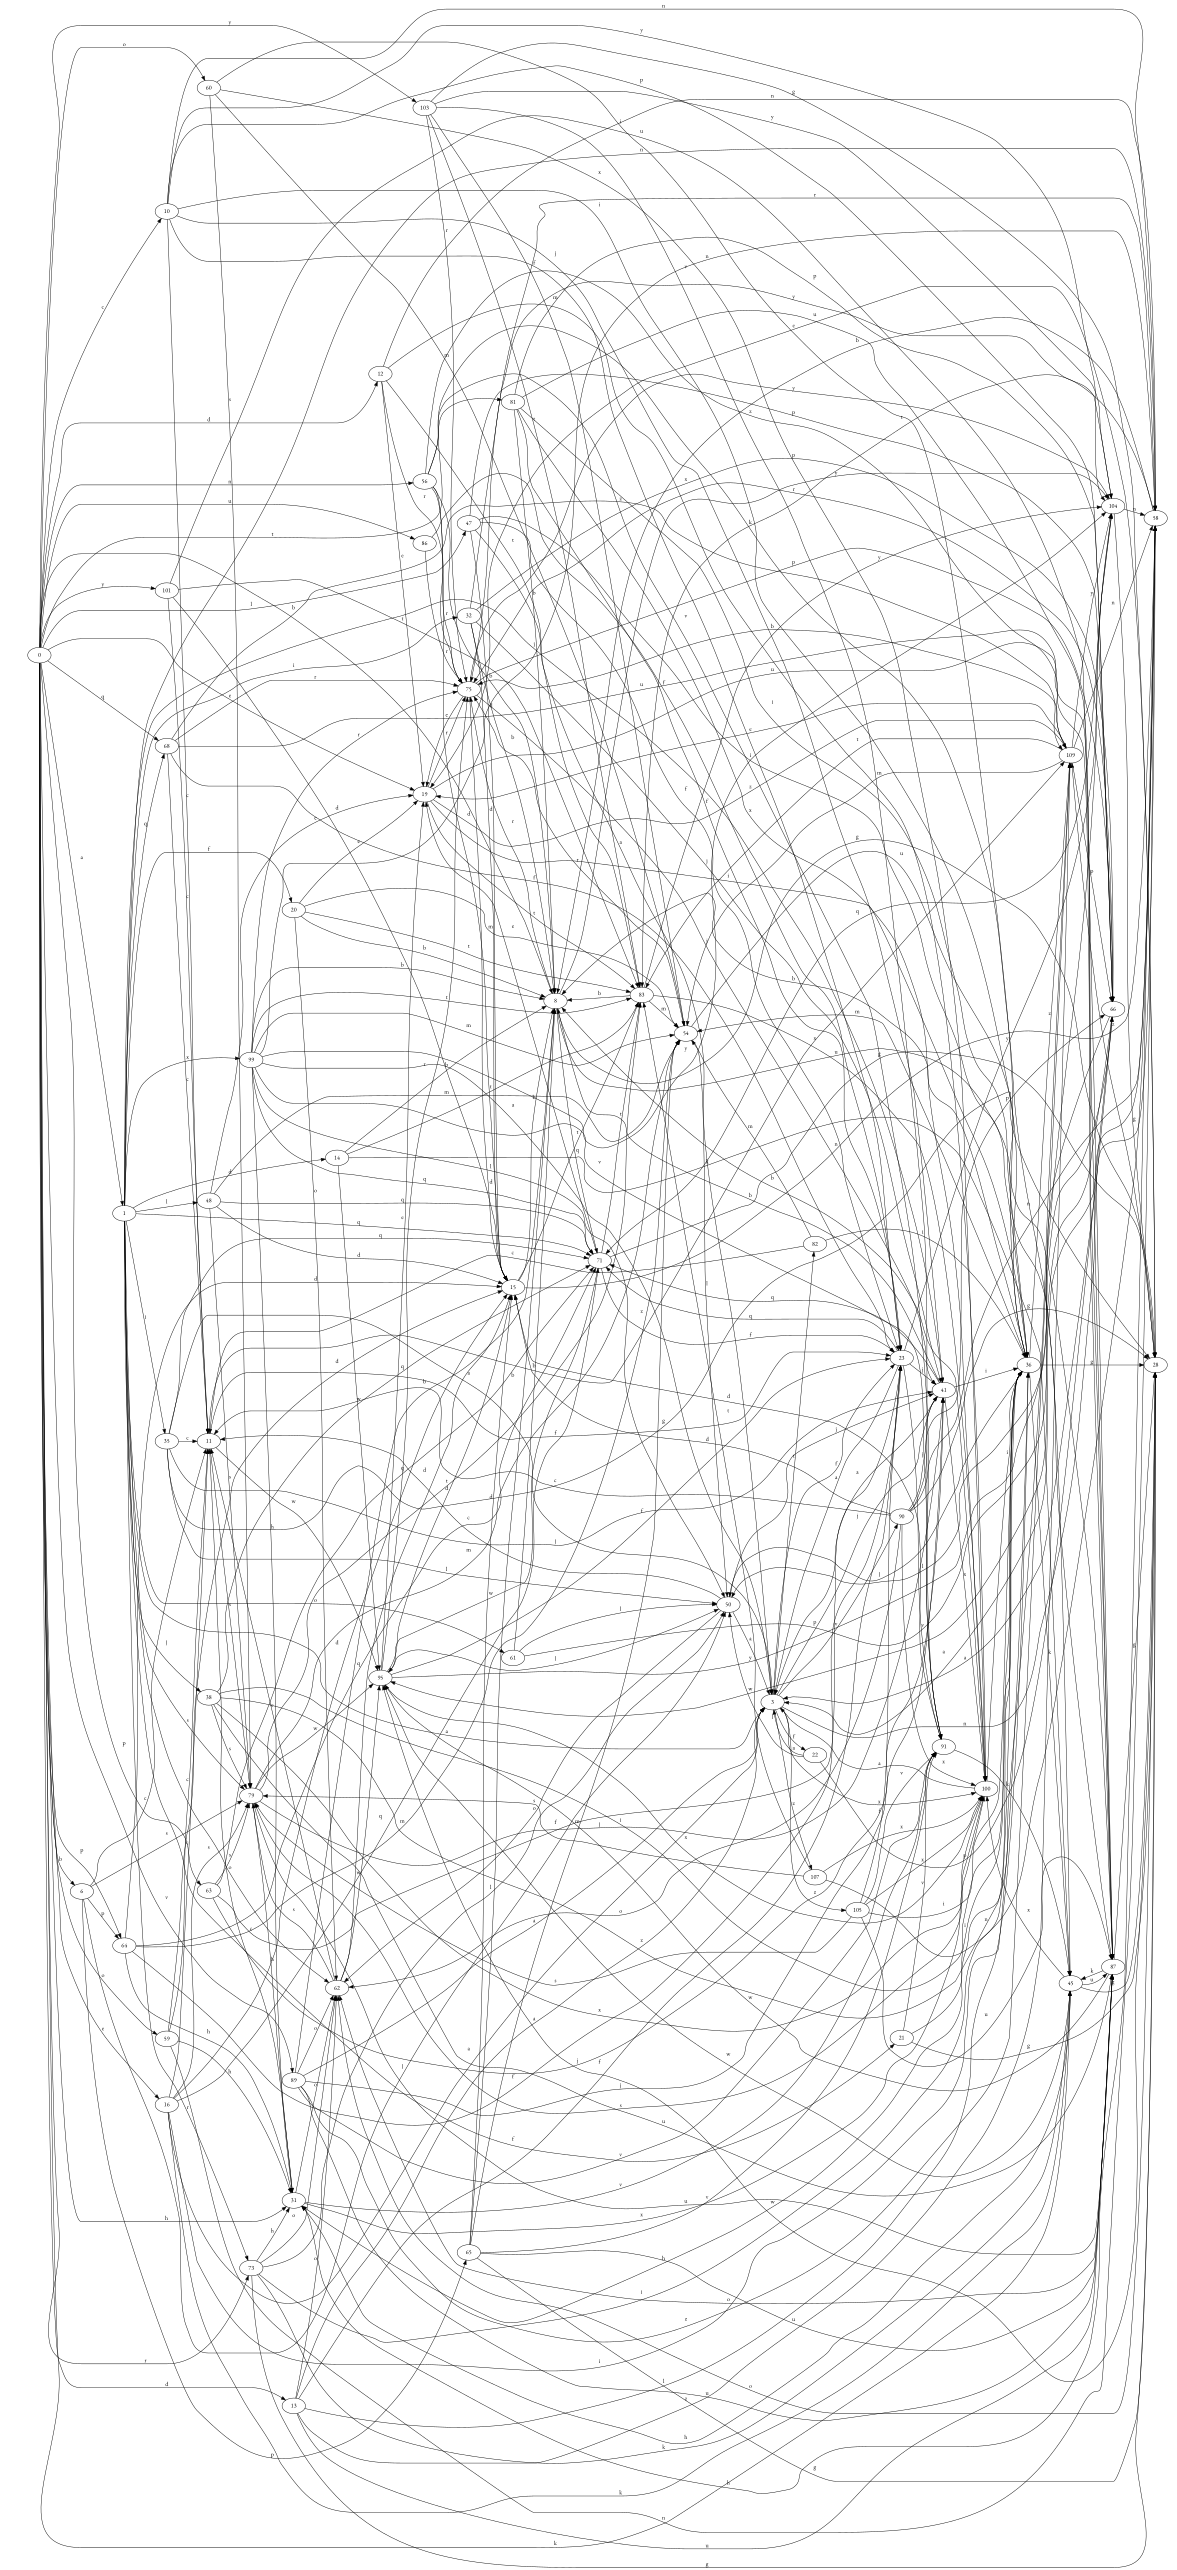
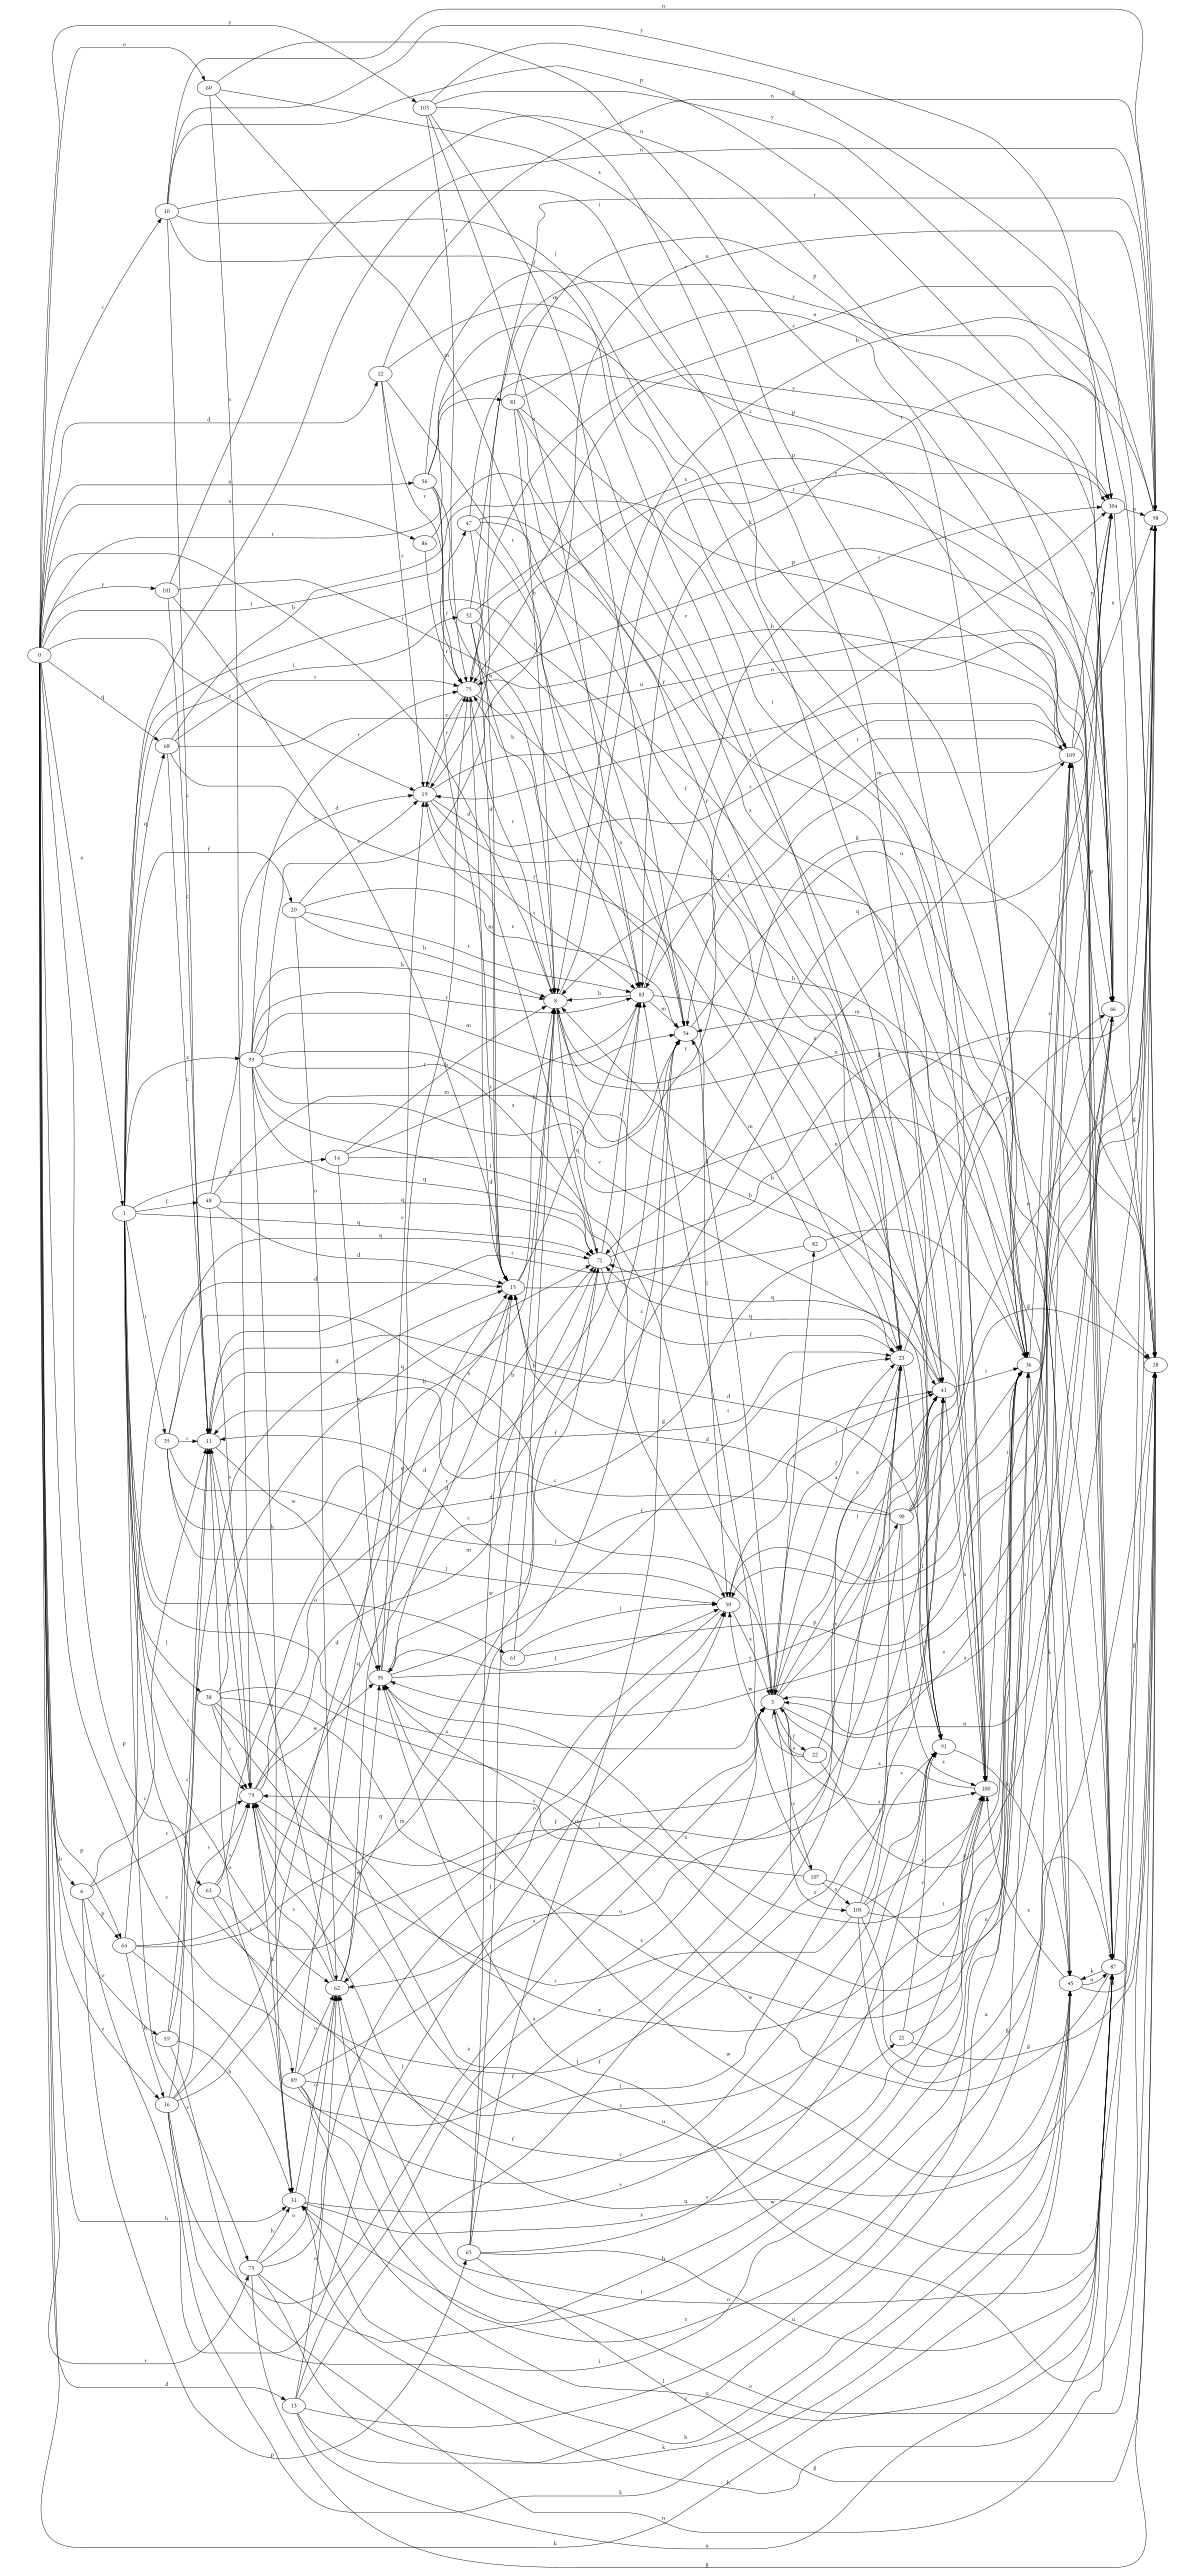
edge "36" -> "28": now "105" -> "28"
edge "23" -> "41": now "22" -> "41"
edge "107" -> "100": now "107" -> "105"
edge "64" -> "31": now "64" -> "16"
